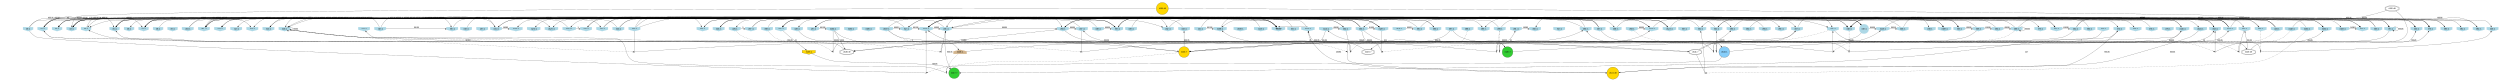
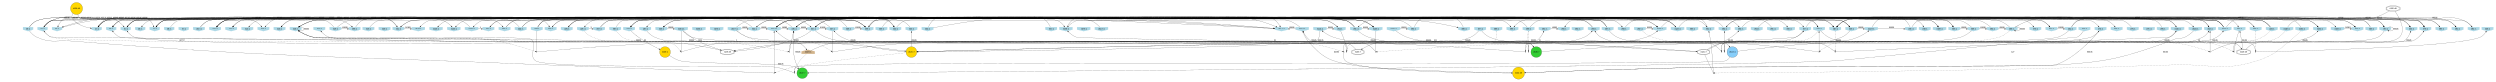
edge "#41:1" -> "#46:1": now "#41:1" -> "#81:1"
node "#49:1": shape circle -> invhouse
edge "#55:1" -> "#133:1": now "#121:1" -> "#133:1"
node "#139:1": shape invhouse -> circle
